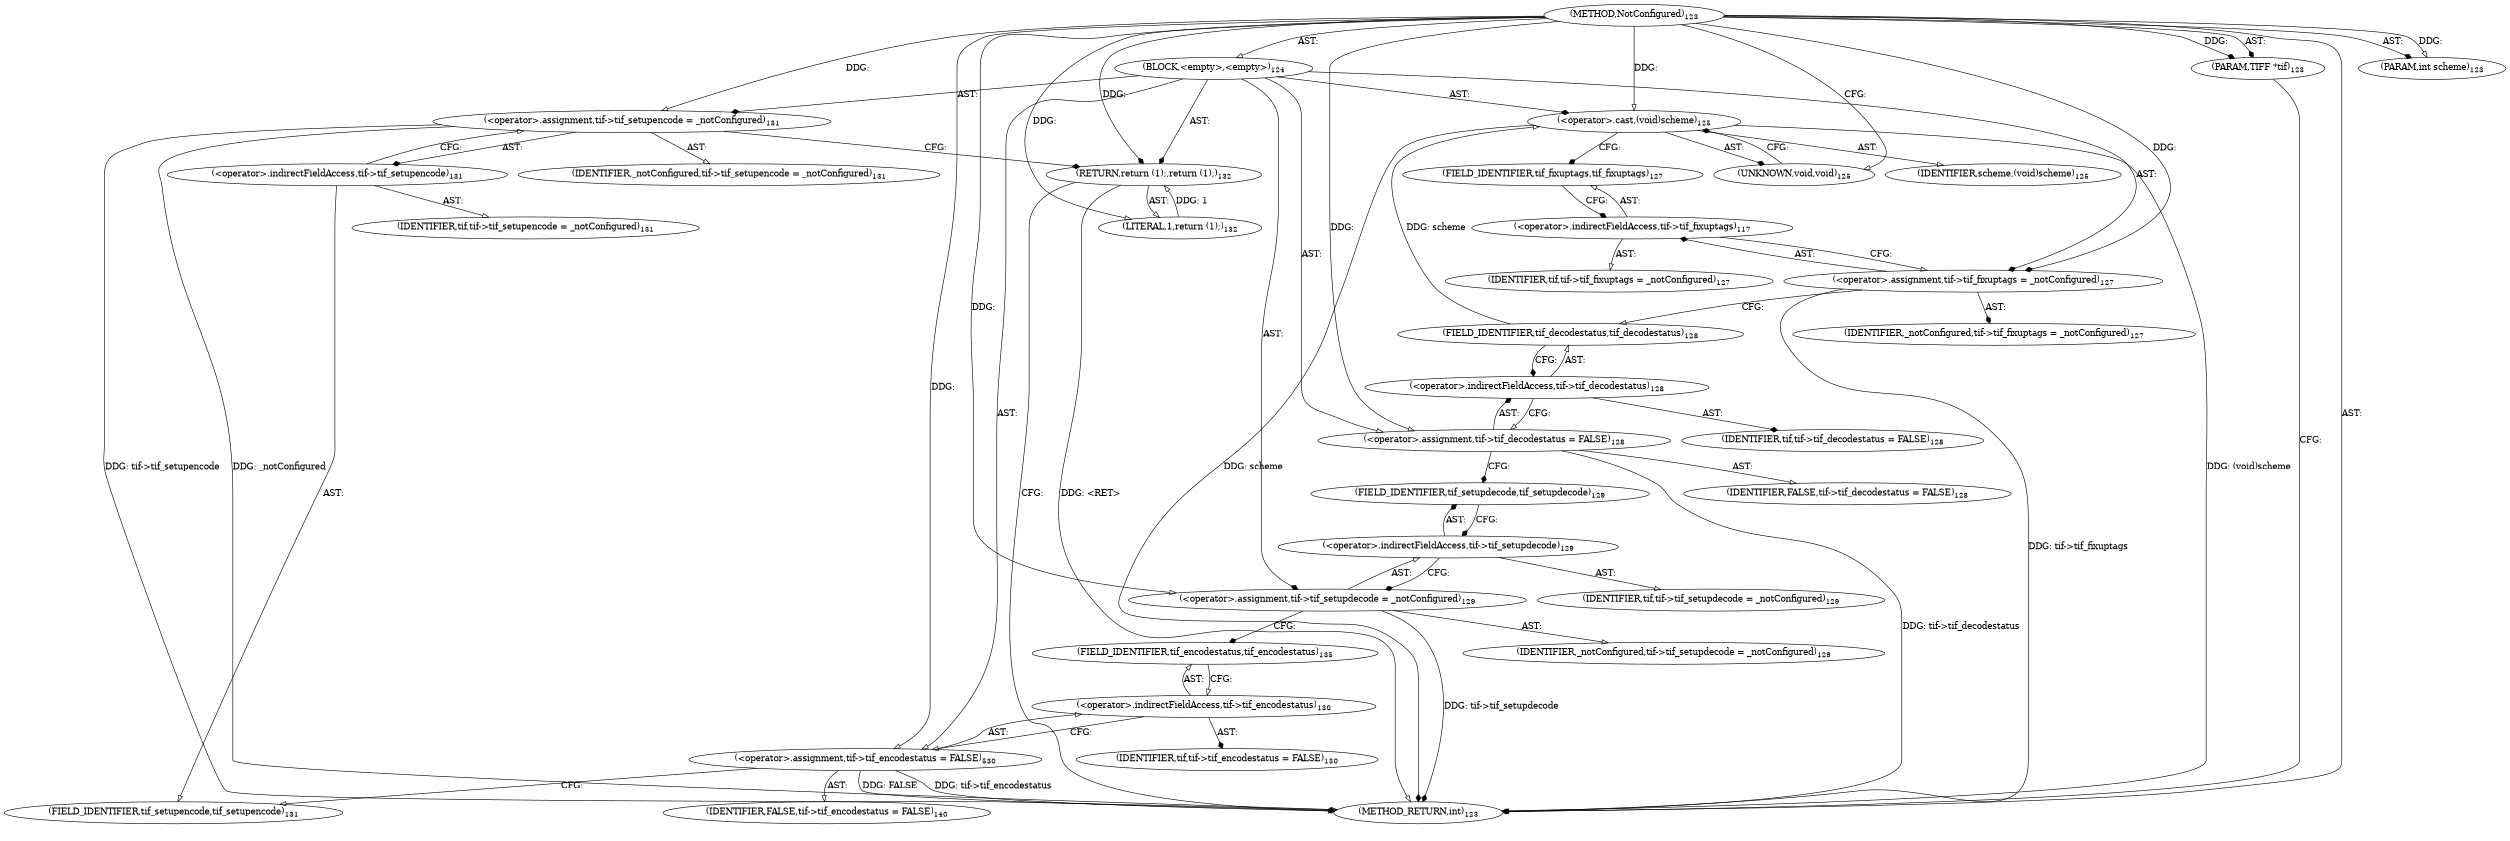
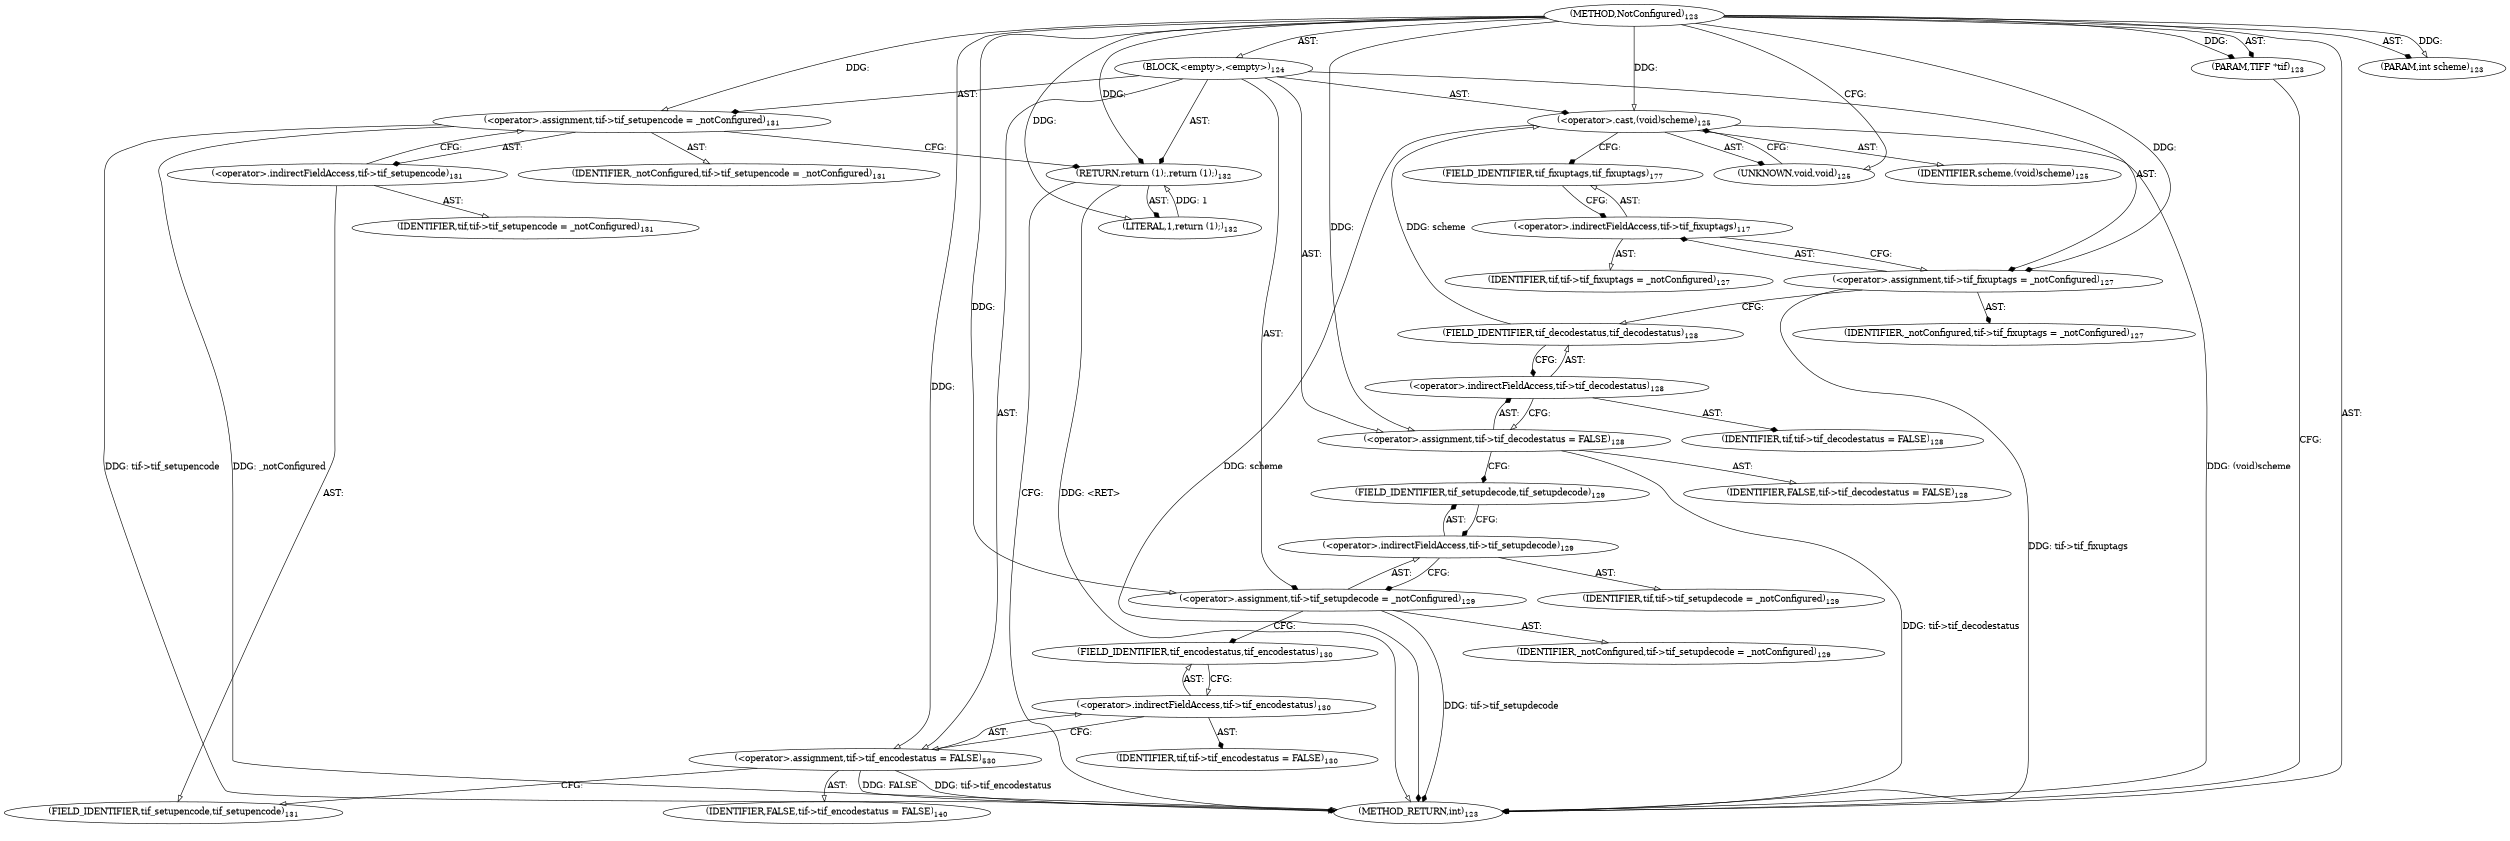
node "(FIELD_IDENTIFIER,tif_fixuptags,tif_fixuptags)": text "127" -> "177"
edge "(RETURN,return (1);,return (1);)" -> "(LITERAL,1,return (1);)": arrowhead onormal -> diamond
node "(FIELD_IDENTIFIER,tif_encodestatus,tif_encodestatus)": text "135" -> "130"
